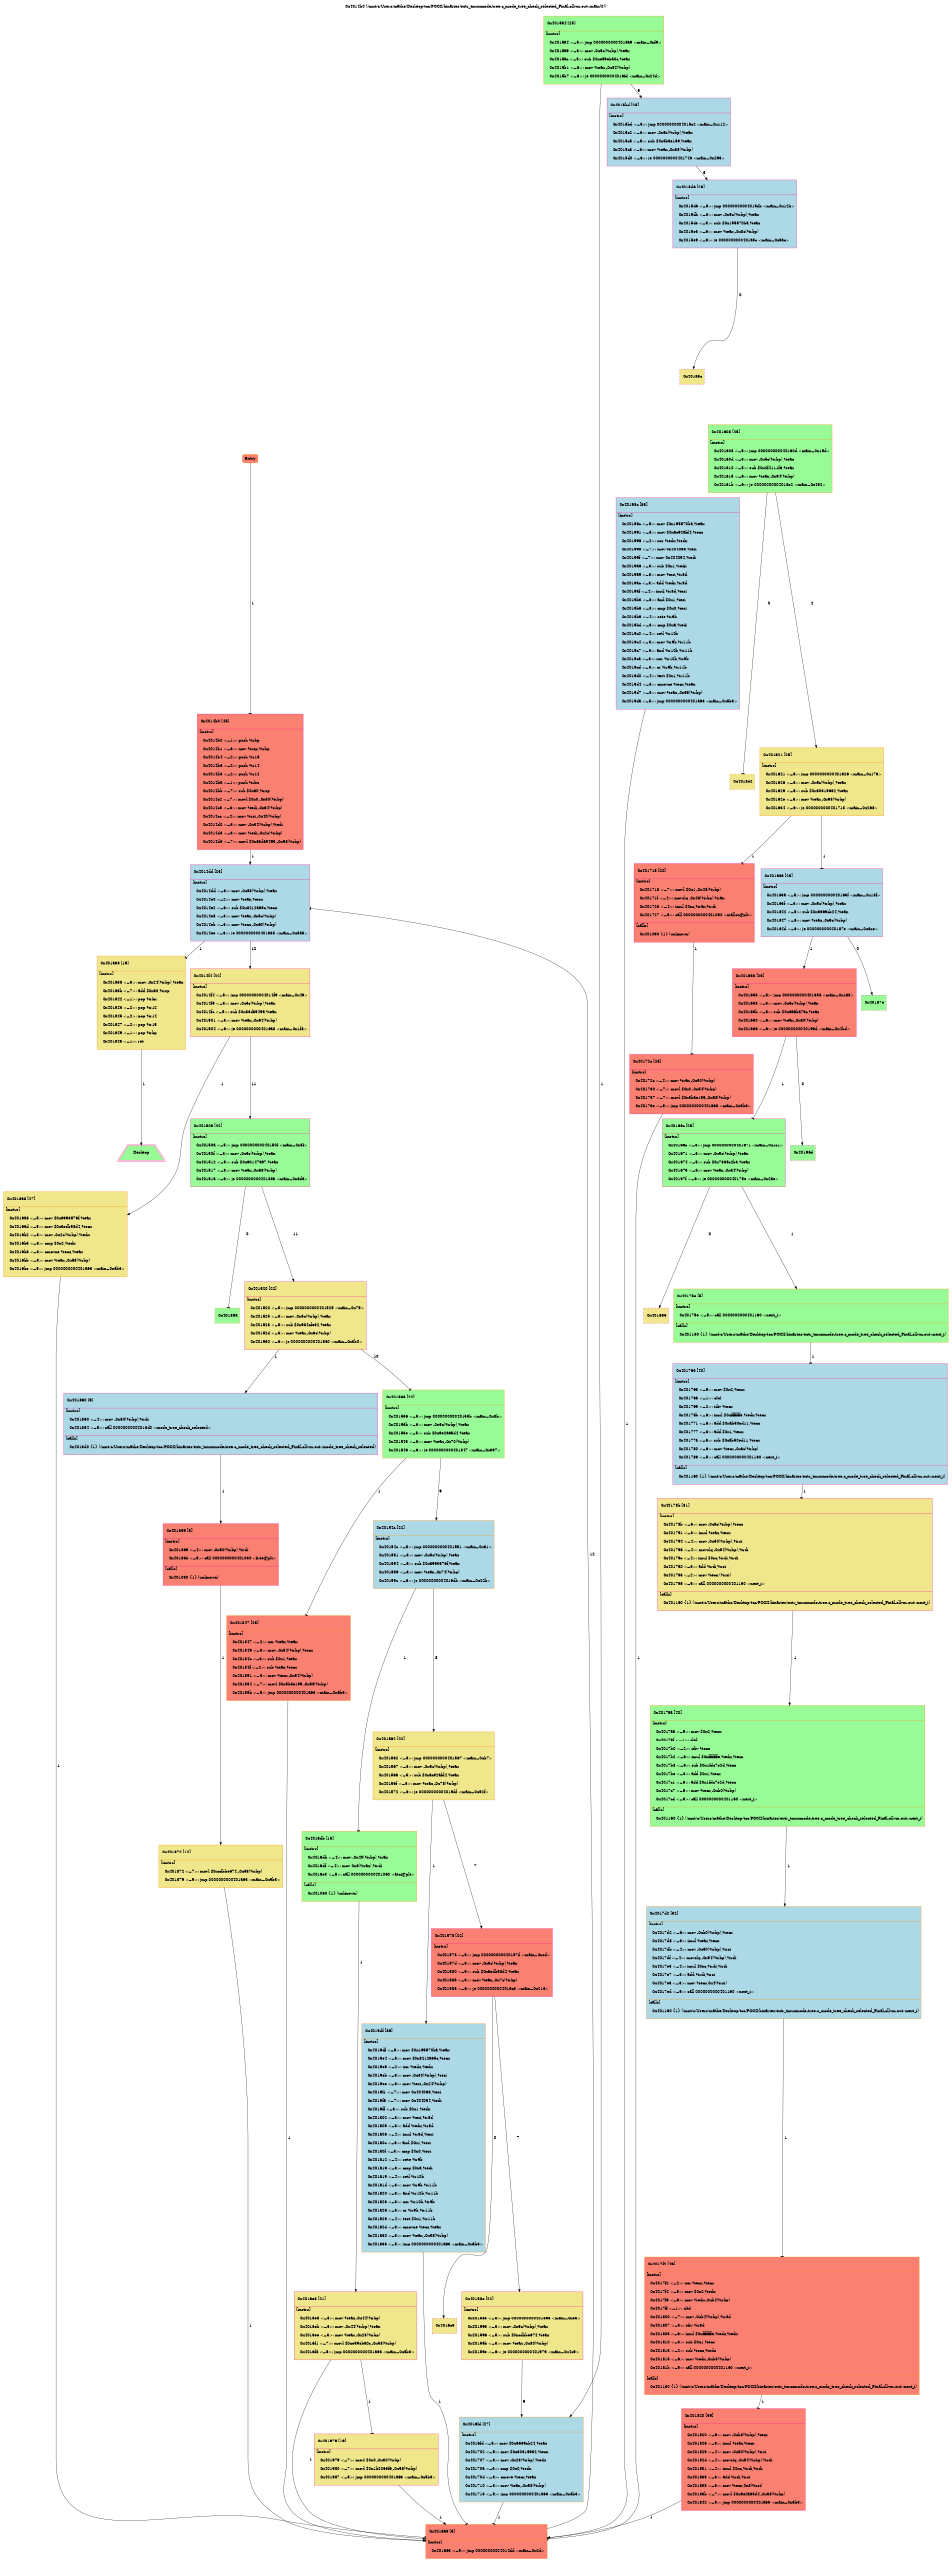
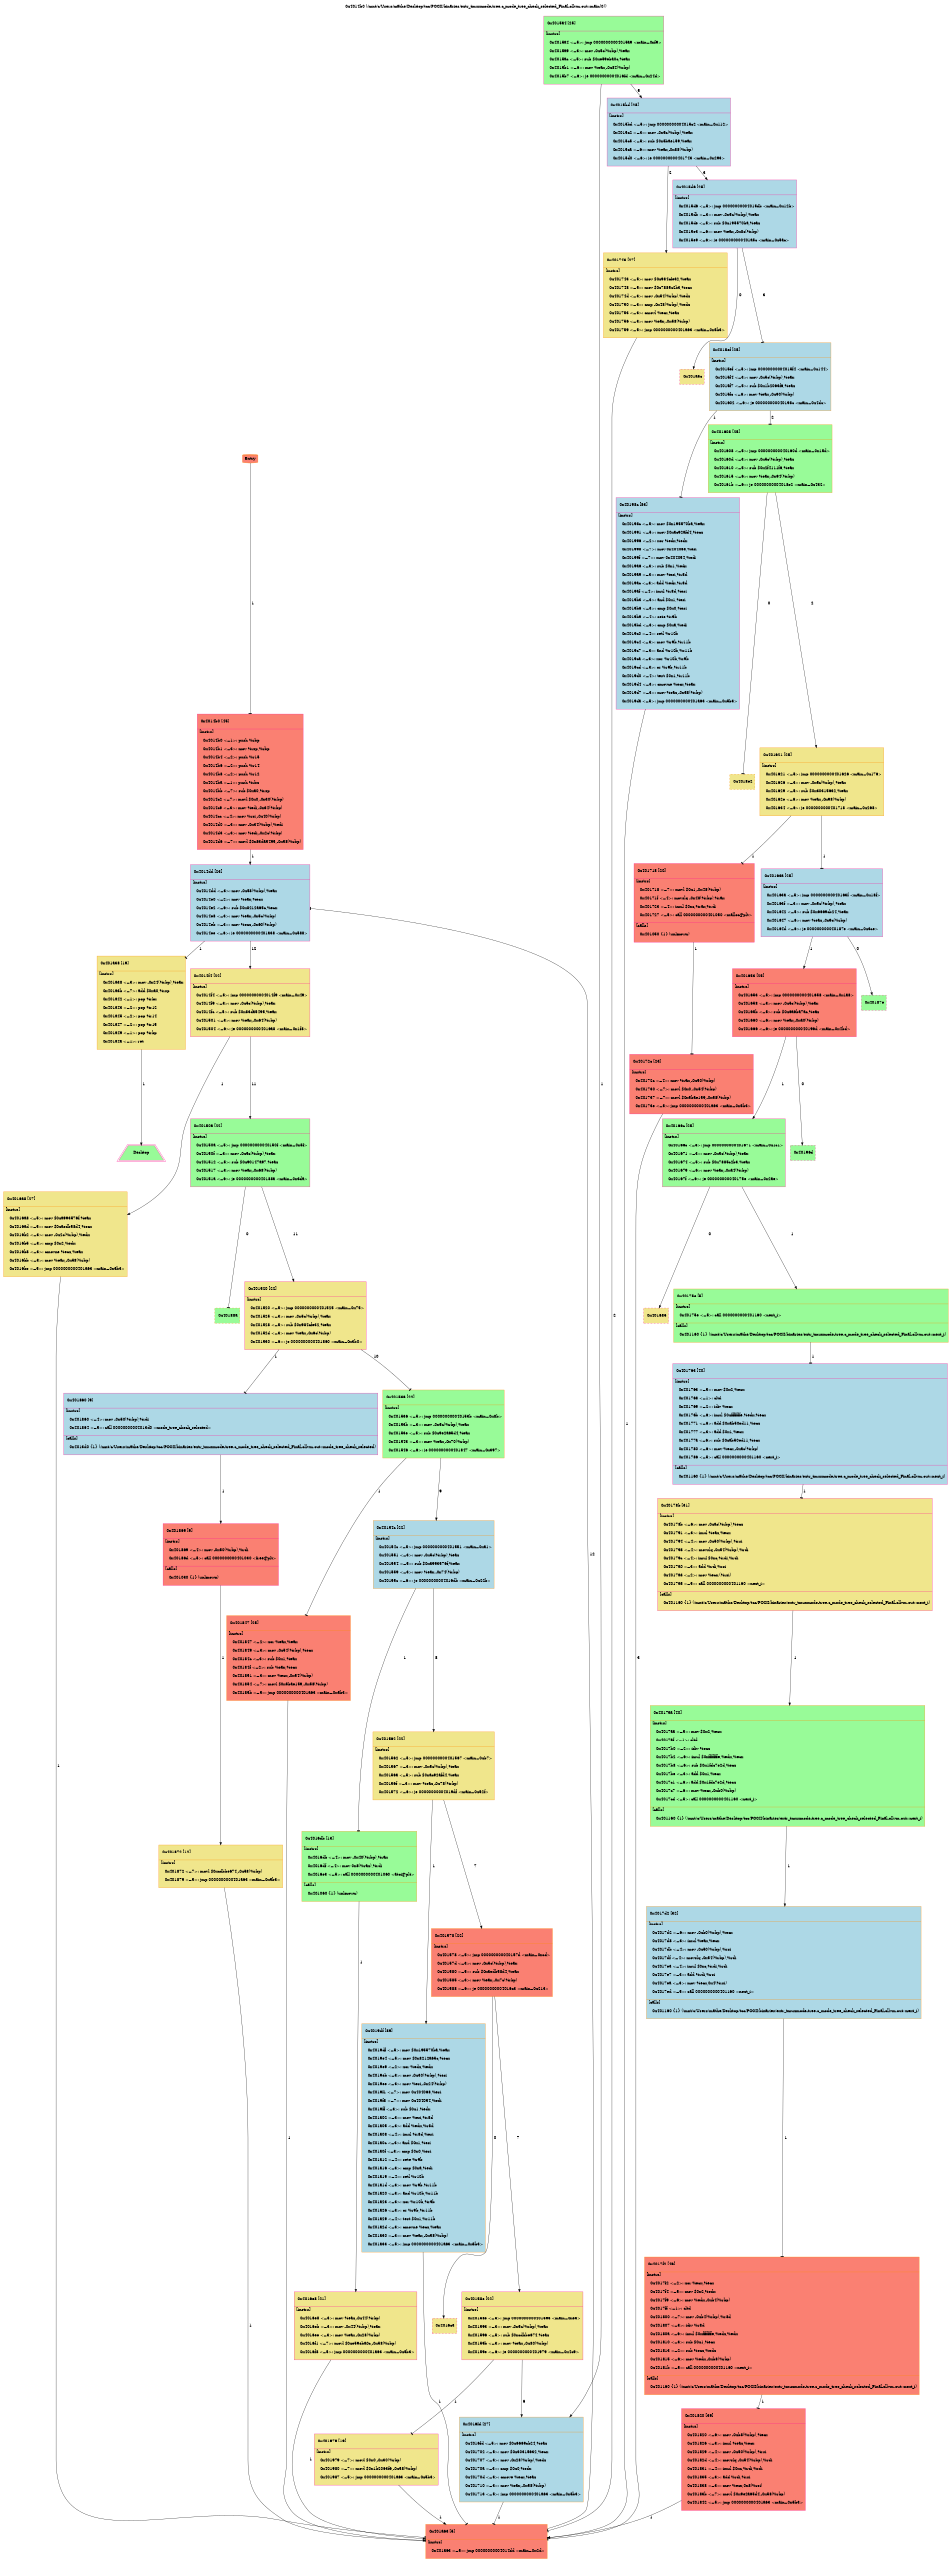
node "0x4015a4 [25]": color darkorange -> deeppink
node "0x401743 [27]": added
node "0x4015ef [25]": added
edge "0x401653 [25]" -> "0x40166c [25]": arrowhead tee -> normal
edge "0x401520 [22]" -> "0x401860 [9]": arrowhead normal -> tee
edge "0x40172c [23]" -> "0x401a63 [5]": label " 1" -> " 3"
node "0x401578 [22]": color deeppink -> darkorange
edge "0x4016e8 [21]" -> "0x401979 [19]": now "0x40158e [22]" -> "0x401979 [19]"
